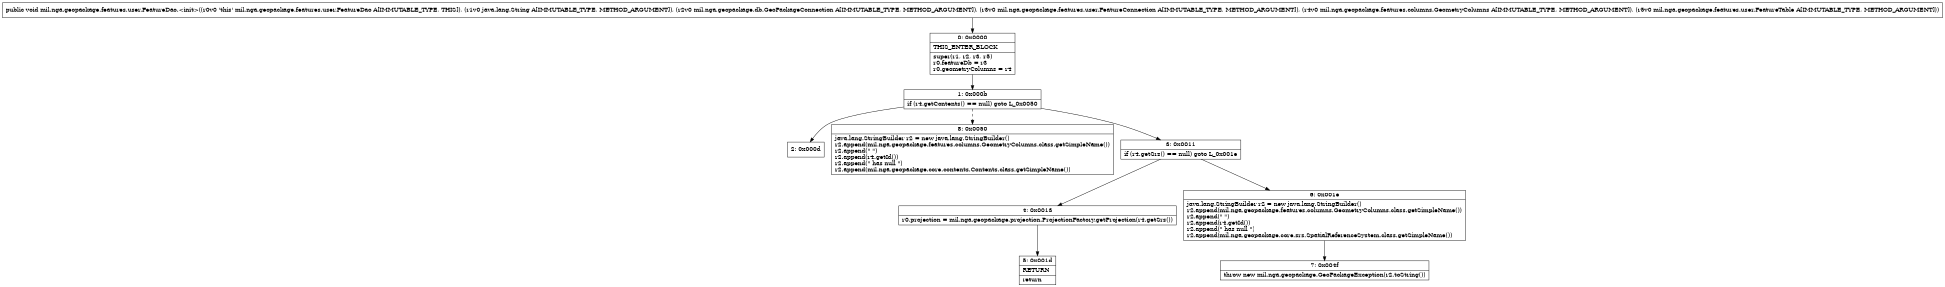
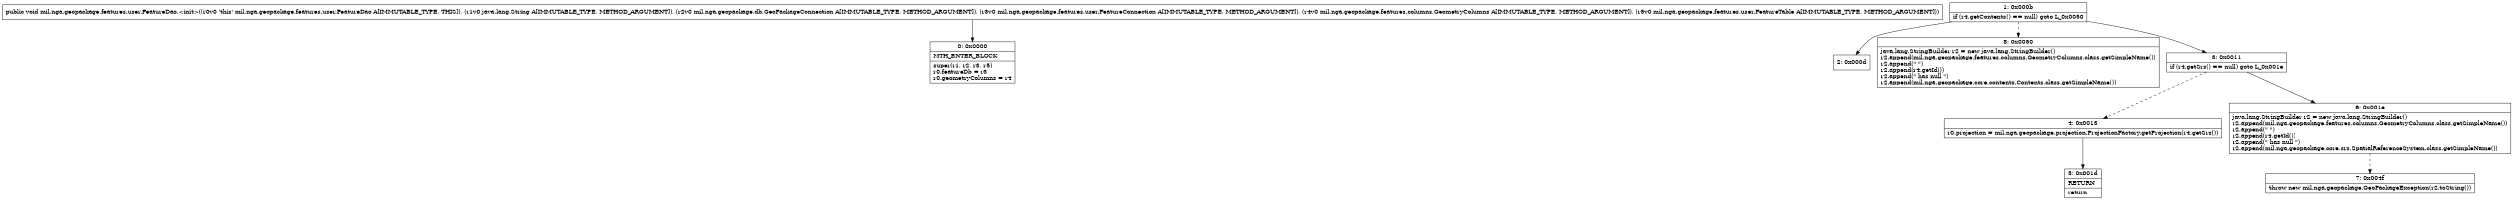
node "0: 0x0000": text "THIS_ENTER_BLOCK" -> "MTH_ENTER_BLOCK"
edge "0: 0x0000" -> "1: 0x000b": removed
edge "3: 0x0011" -> "4: 0x0013": style solid -> dashed
edge "6: 0x001e" -> "7: 0x004f": style solid -> dashed
